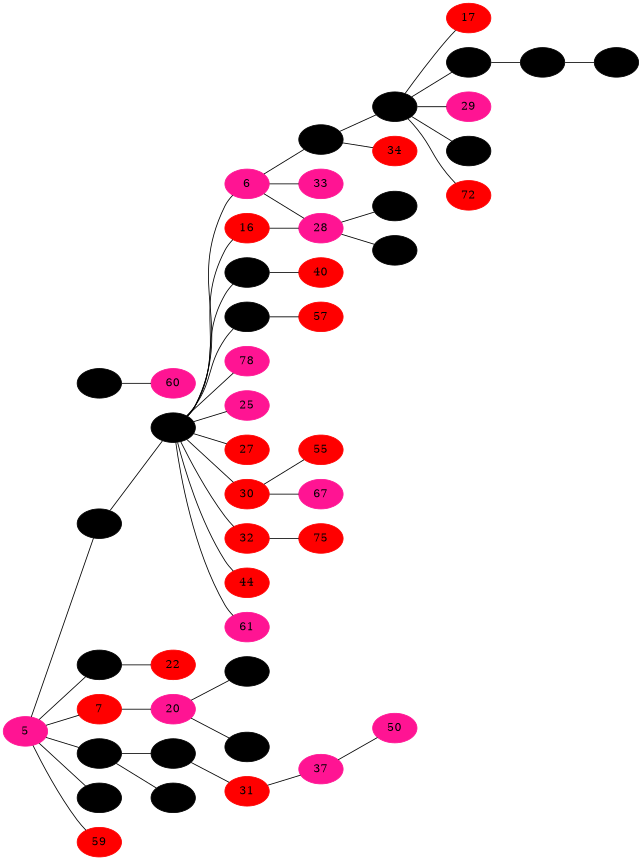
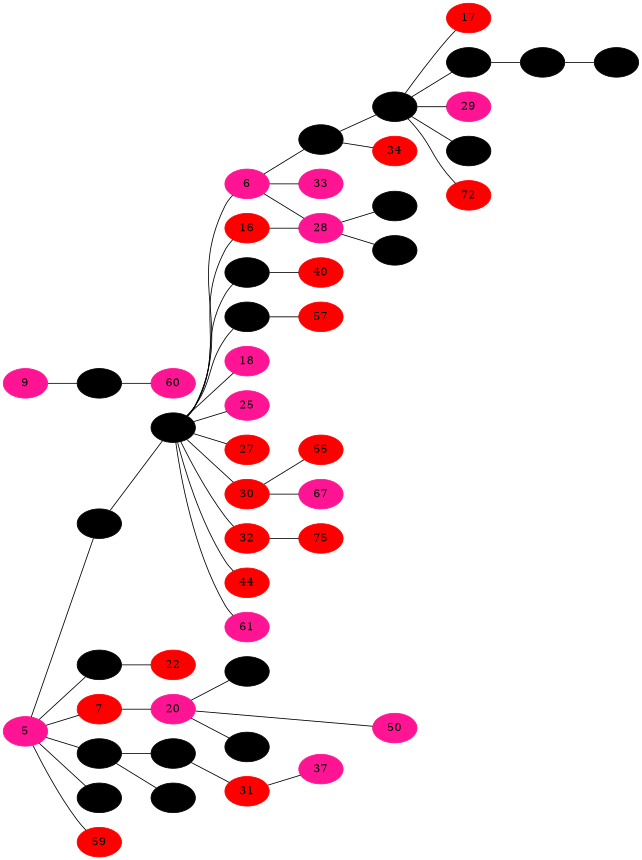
node "78": label "78" -> "18"
node "9": added
edge "50" -- "37": now "50" -- "20"
